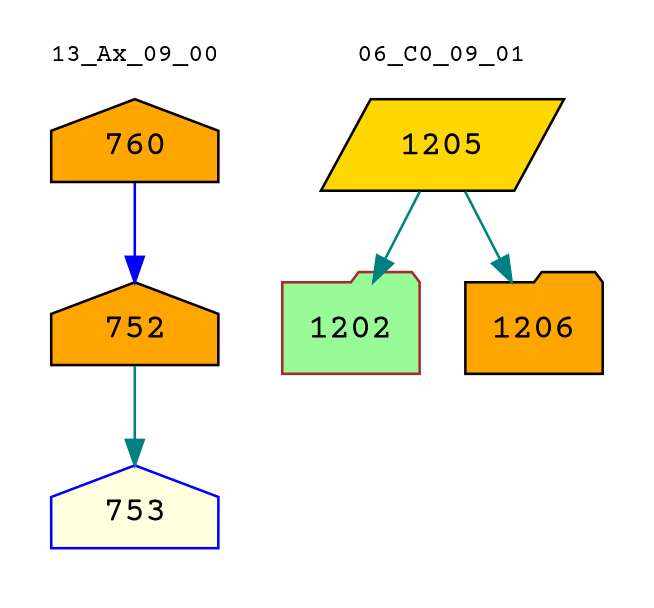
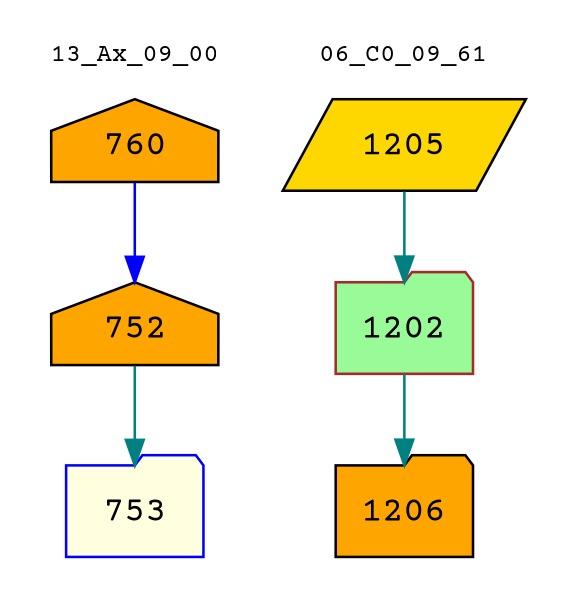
cluster "06_C0_09_01": label "06_C0_09_01" -> "06_C0_09_61"
edge "1205" -> "1206": now "1202" -> "1206"
node "753": shape house -> folder
